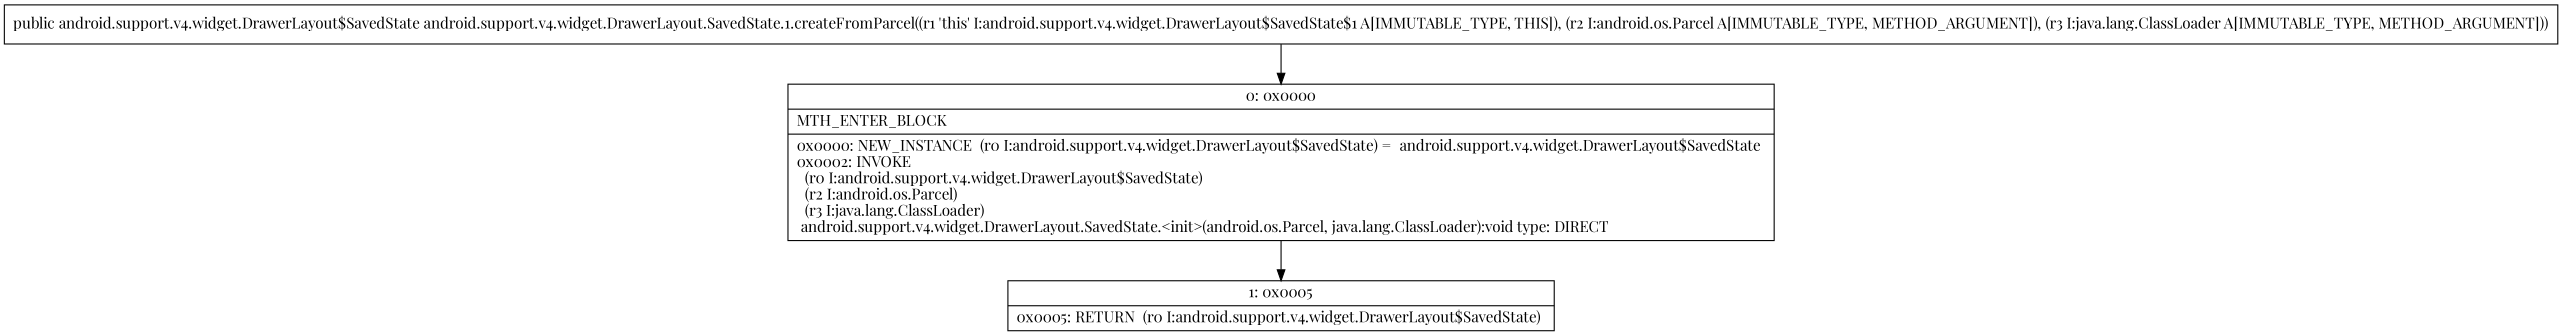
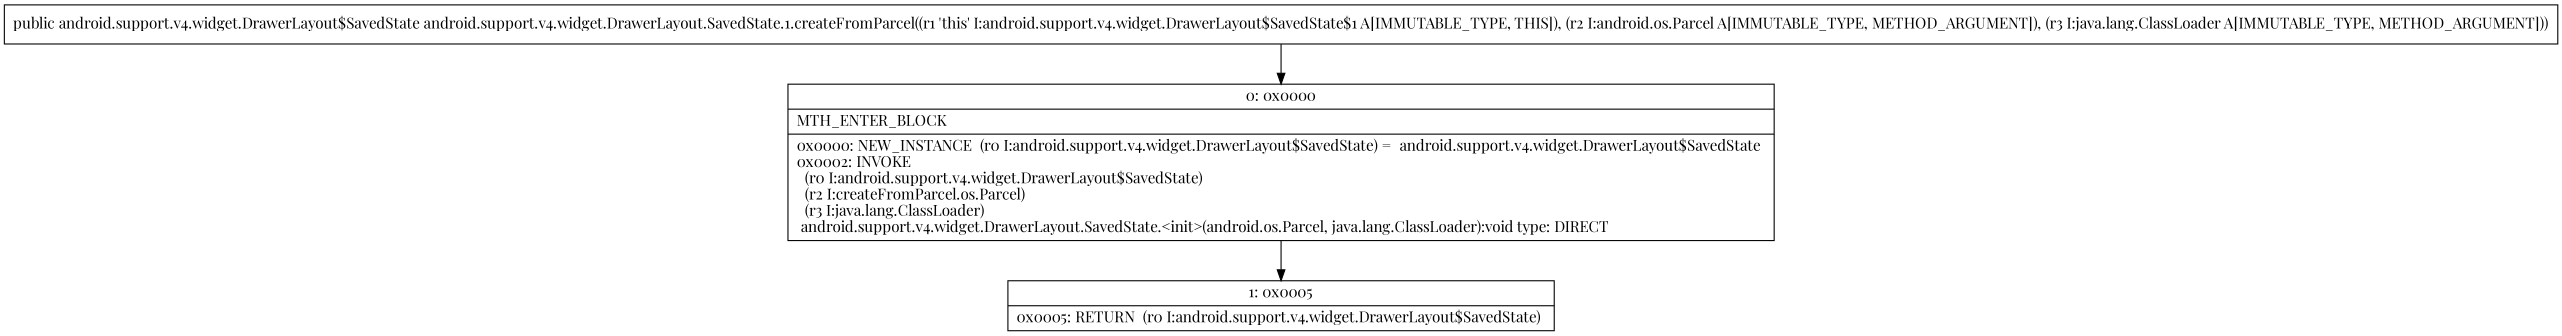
node "0: 0x0000": text "(r2 I:android.os.Parcel)" -> "(r2 I:createFromParcel.os.Parcel)"
